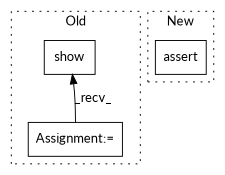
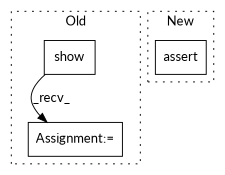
edge "Assignment:=" -> "show": reversed
